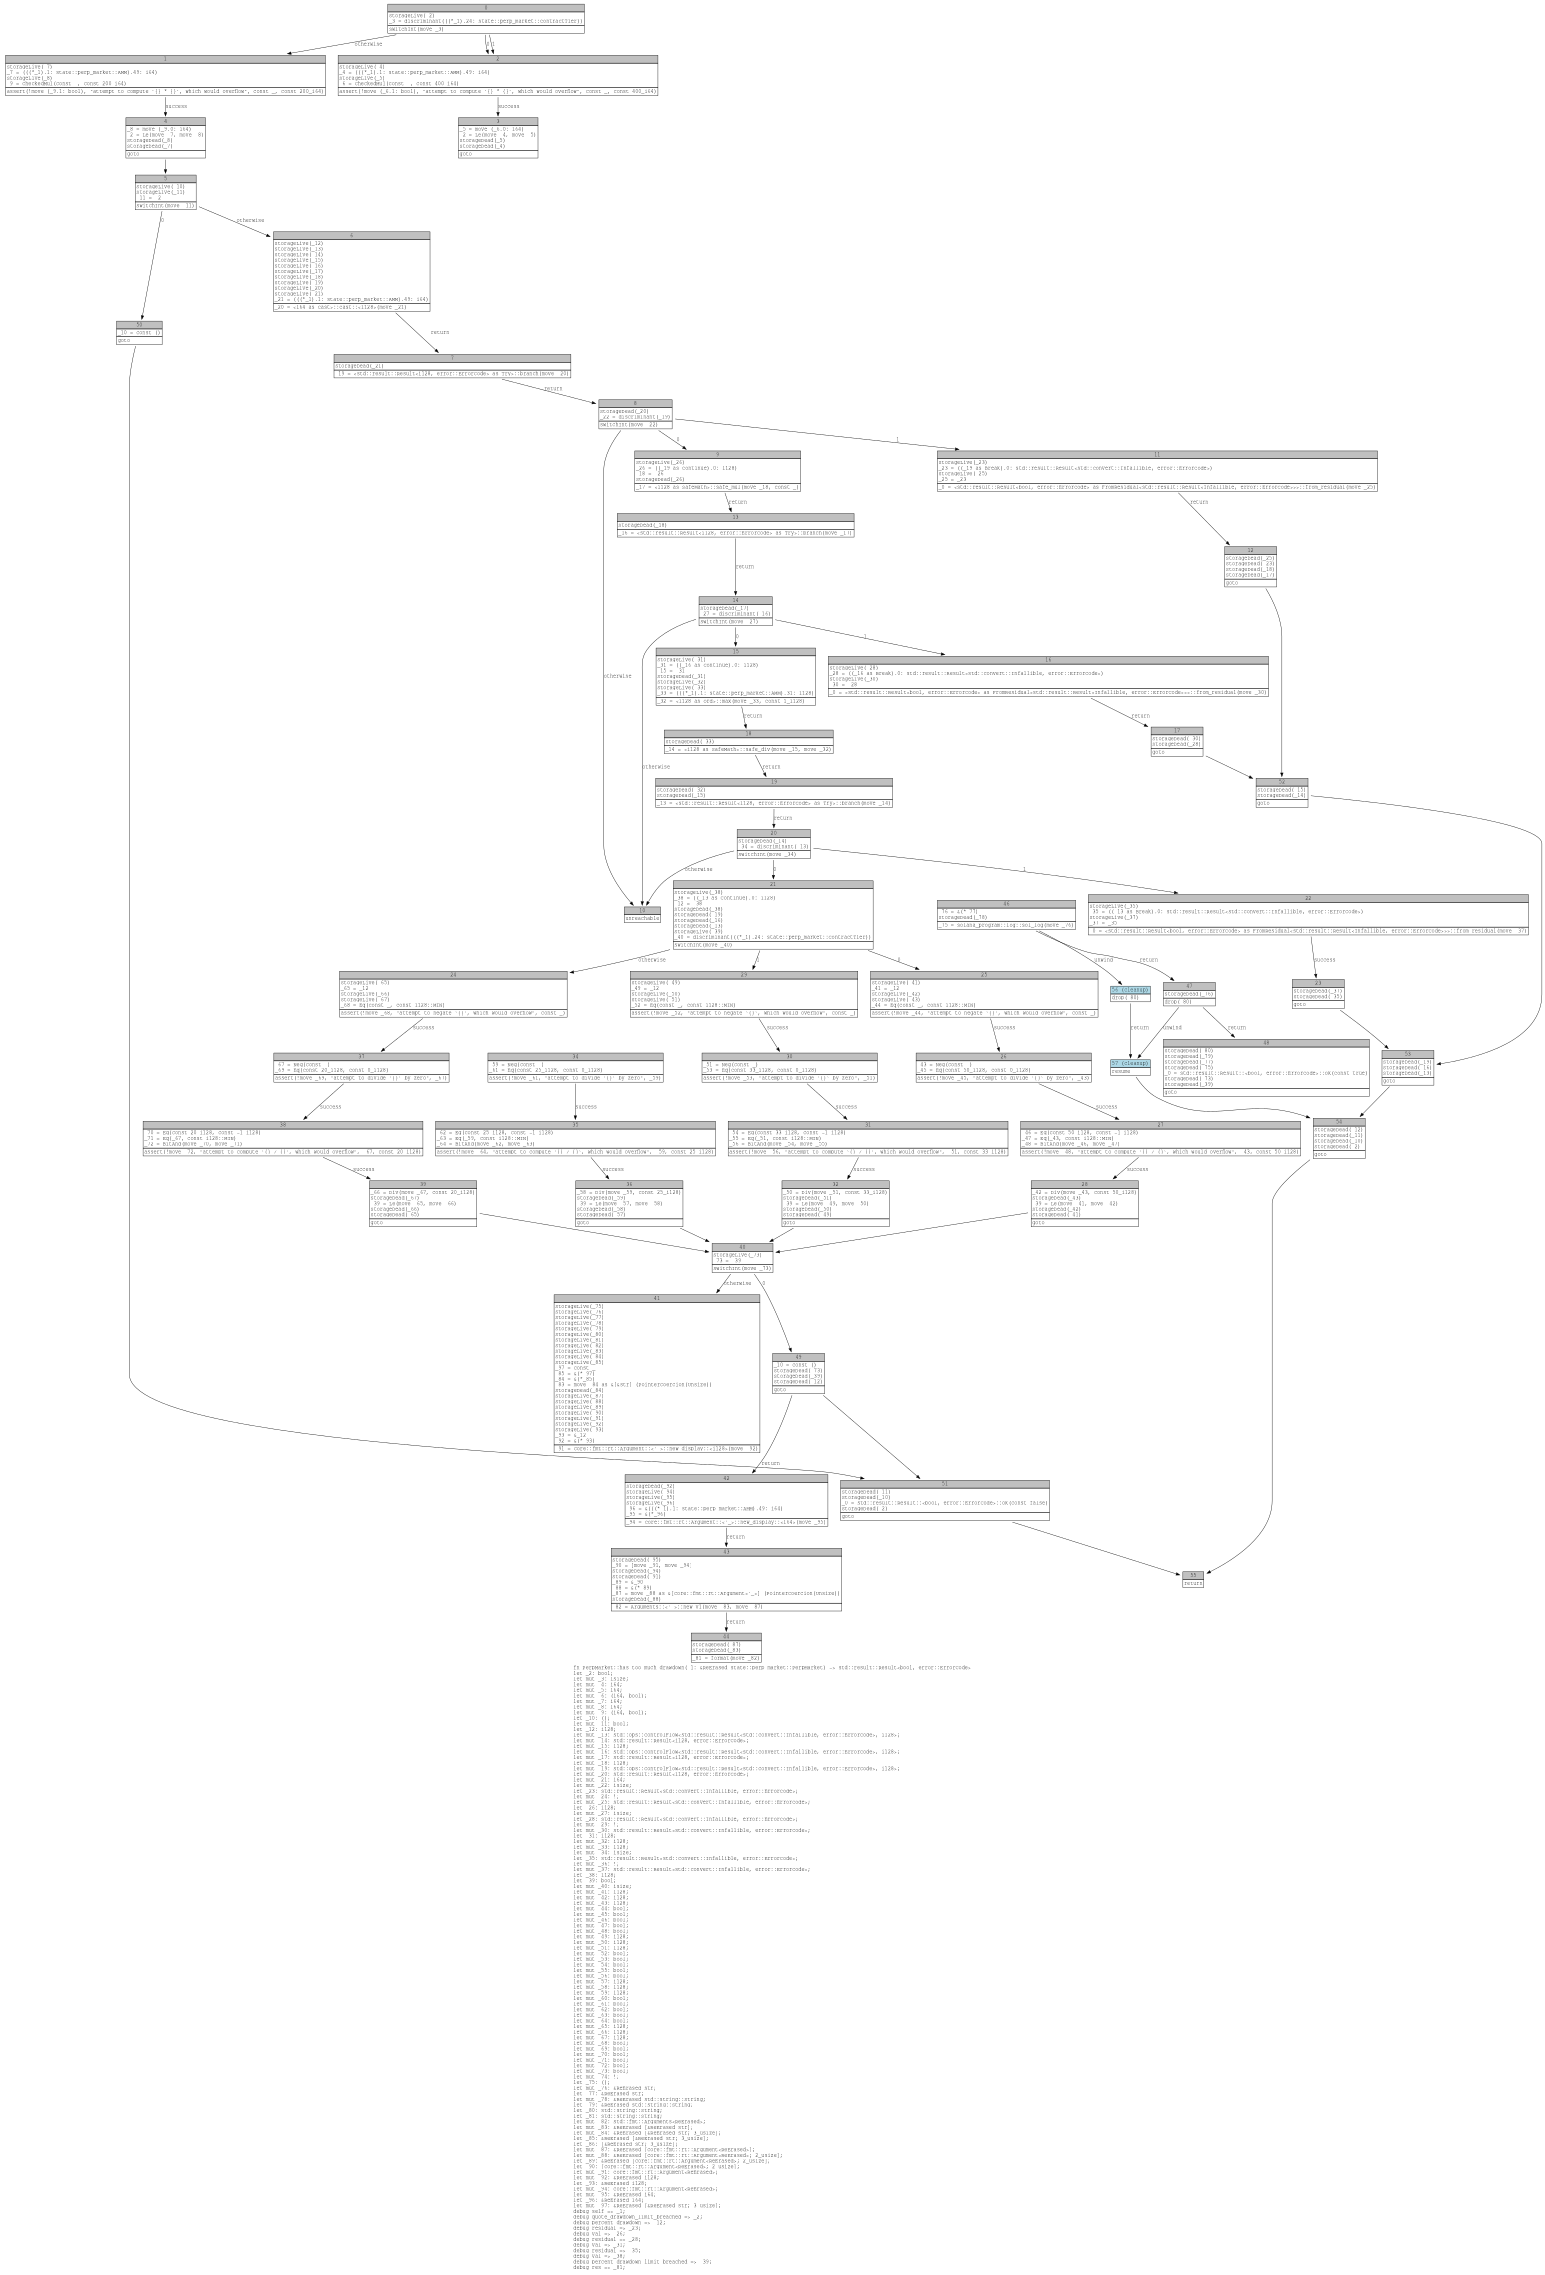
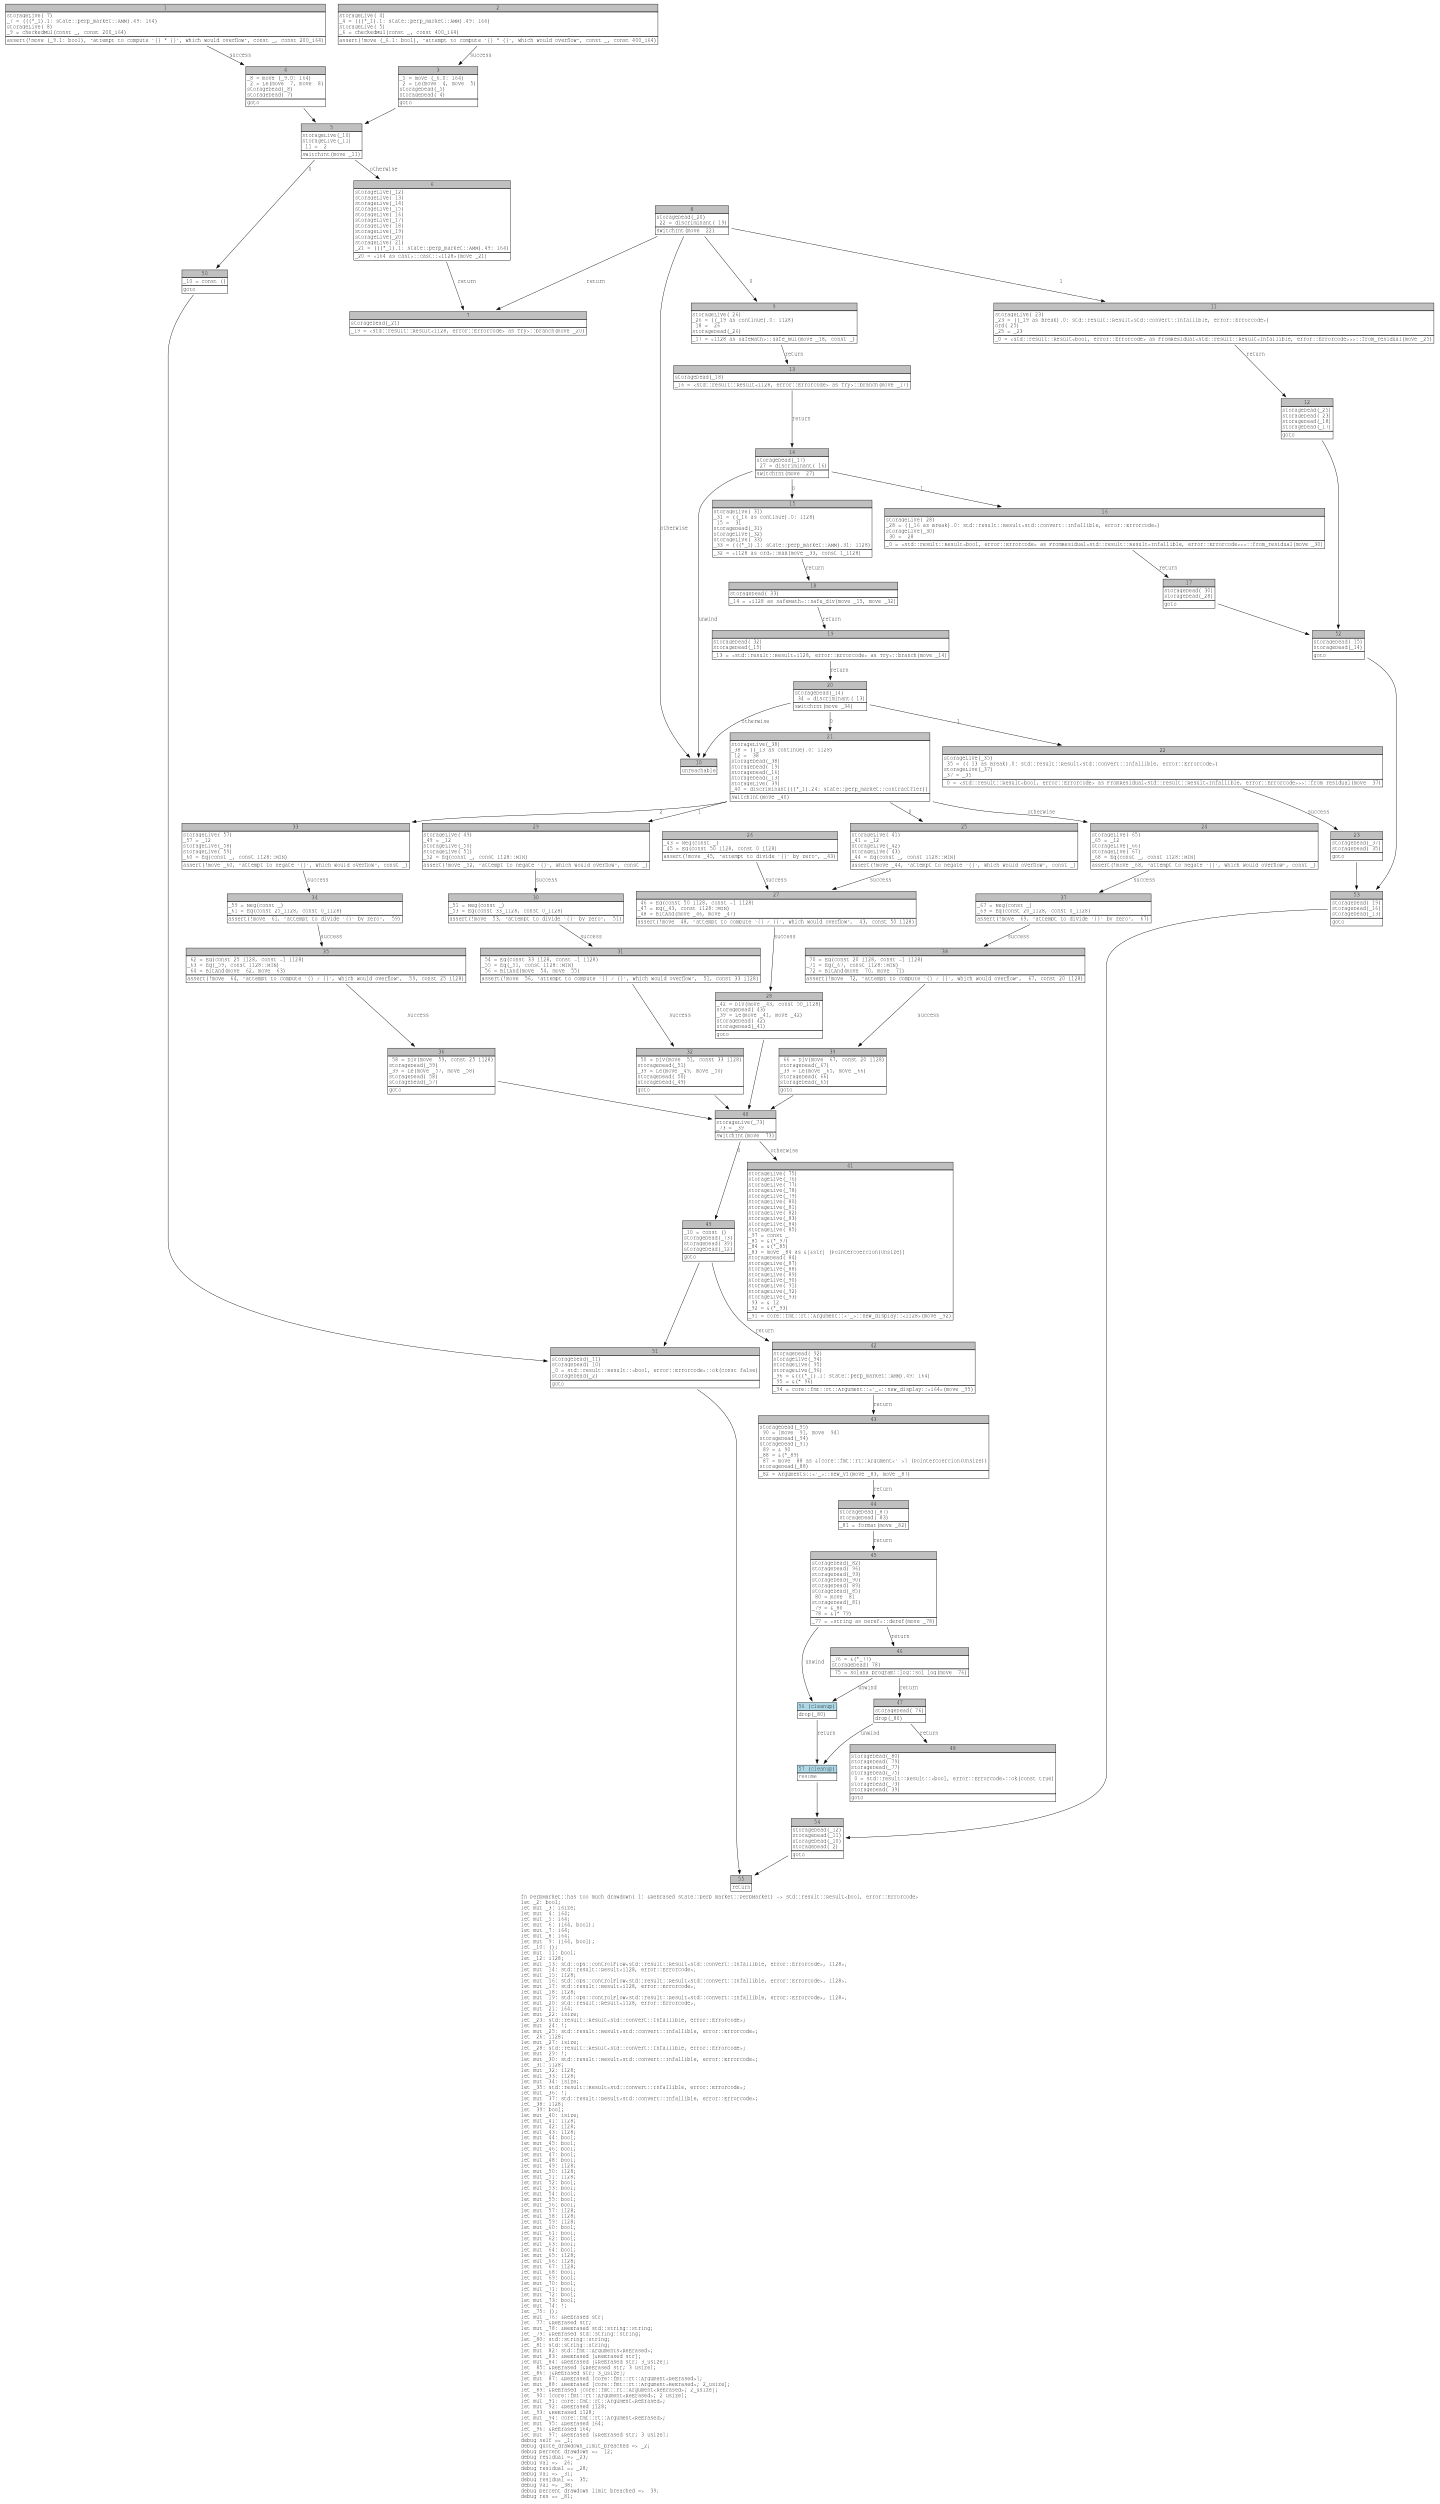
node "0": removed
edge "3" -> "5": added
edge "7" -> "8": reversed
node "11": text "StorageLive(_25)" -> "Ord(_25)"
edge "14" -> "10": label "otherwise" -> "unwind"
node "33": added
edge "25" -> "26": now "25" -> "27"
node "45": added
